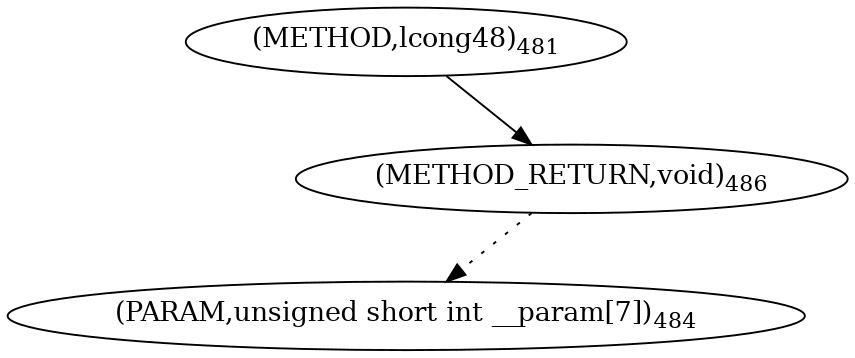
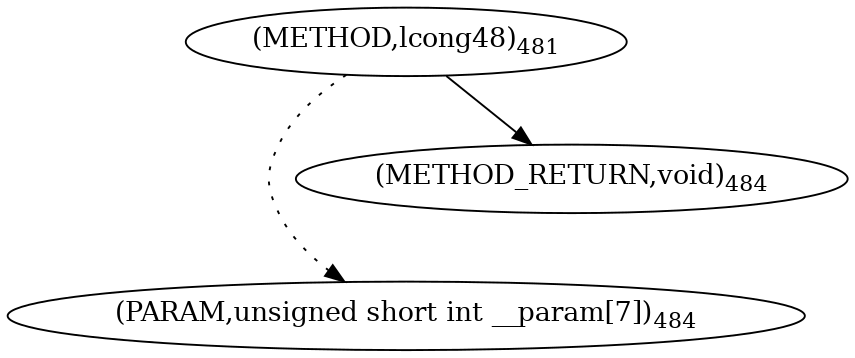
node "(METHOD_RETURN,void)": text "486" -> "484"
edge "(METHOD_RETURN,void)" -> "(PARAM,unsigned short int __param[7])": now "(METHOD,lcong48)" -> "(PARAM,unsigned short int __param[7])"
